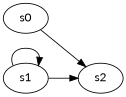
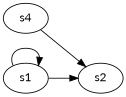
node "s0": label "s0" -> "s4"
